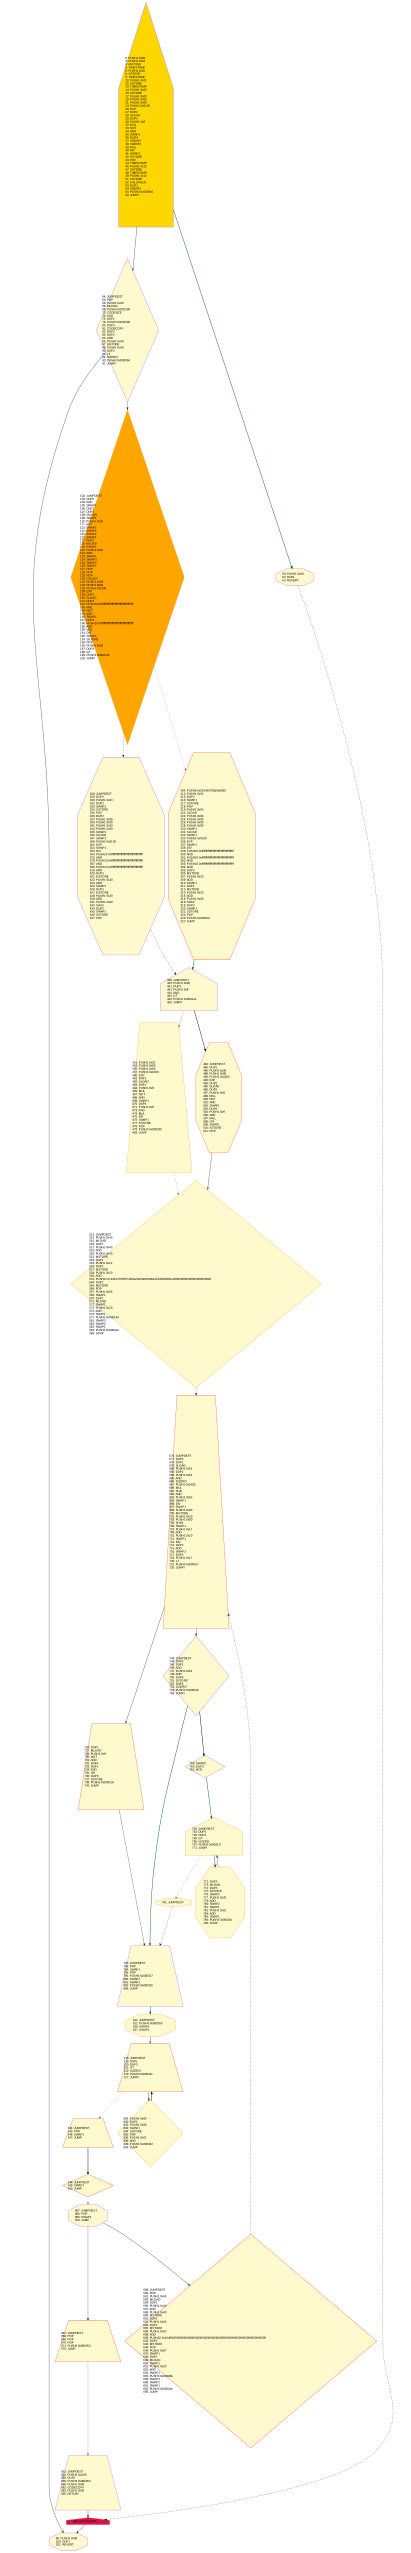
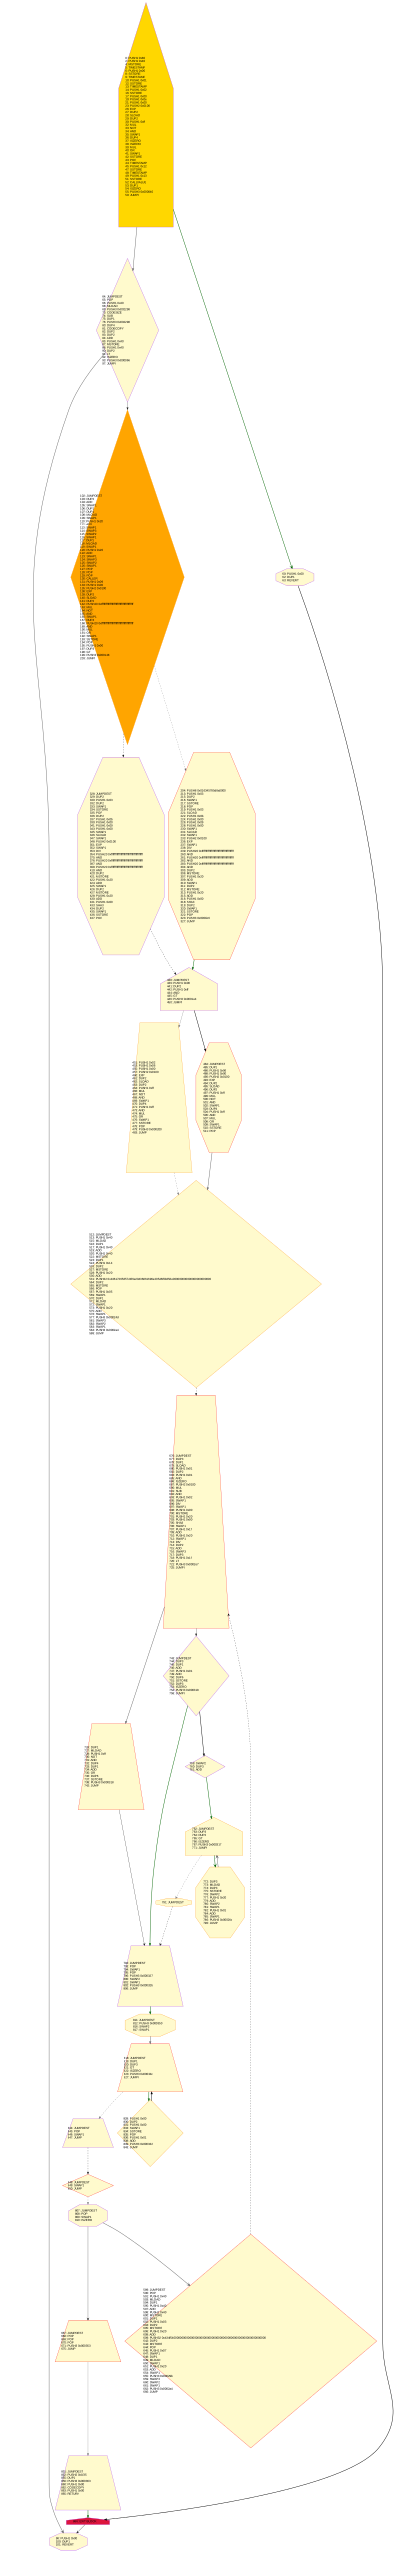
edge "60: PUSH1 0x00 62: DUP1 63: REVERT" -> "866: EXIT BLOCK": style dashed -> bold
node "844: JUMPDEST 845: POP 846: SWAP1 847: JUMP": color red -> purple
edge "844: JUMPDEST 845: POP 846: SWAP1 847: JUMP" -> "848: JUMPDEST 849: SWAP1 850: JUMP": style bold -> dashed
node "807: JUMPDEST 808: POP 809: SWAP1 810: JUMP": label "807: JUMPDEST 808: POP 809: SWAP1 810: JUMP" -> "807: JUMPDEST 808: POP 809: SWAP1 810: ISZERO"
